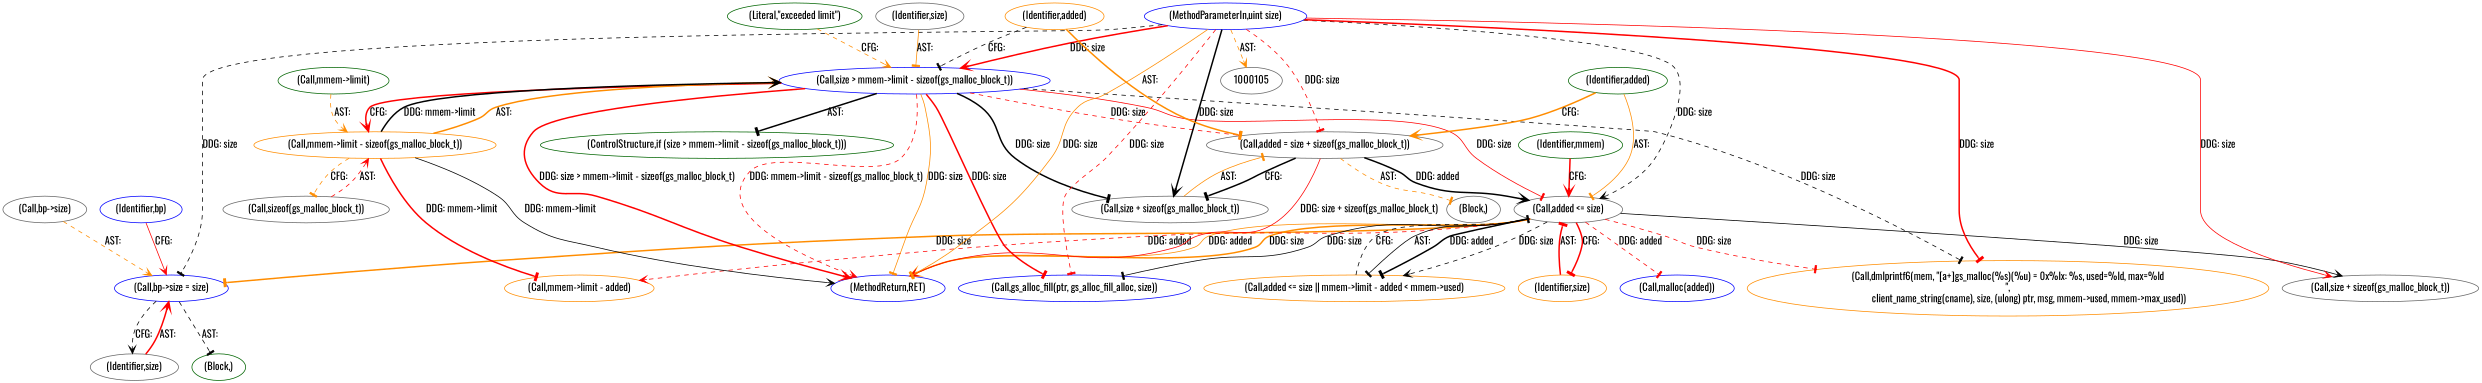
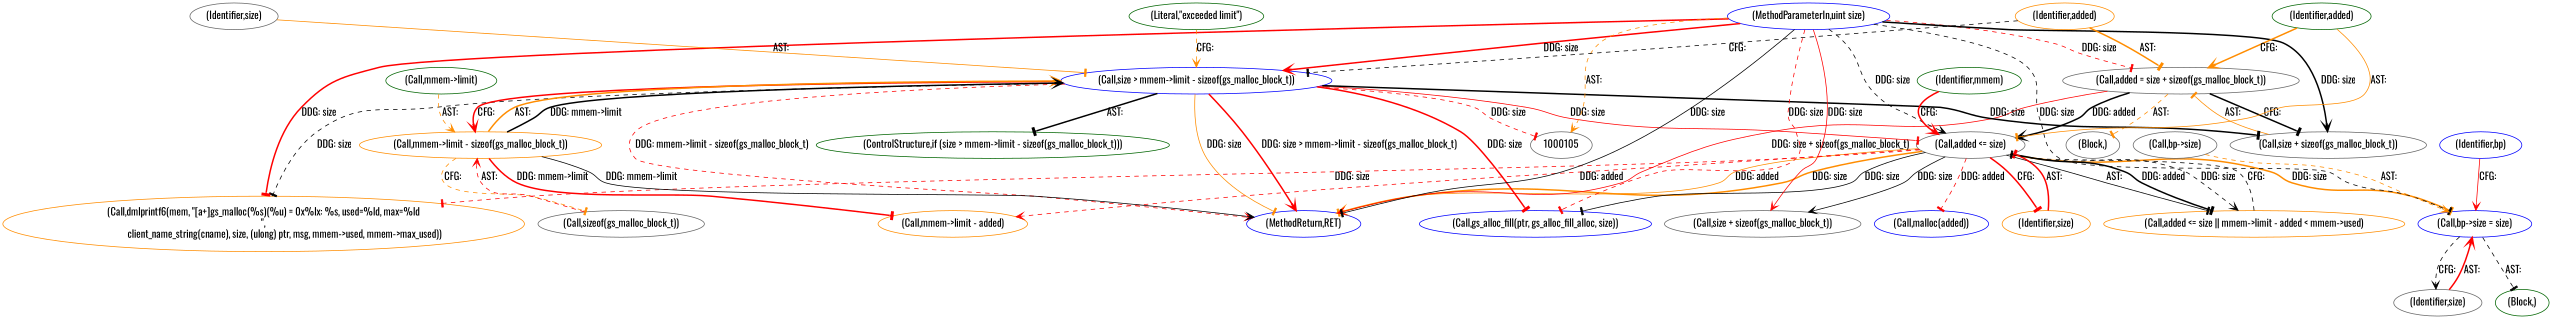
edge "(Call,size > mmem->limit - sizeof(gs_malloc_block_t))" -> "(Call,added = size + sizeof(gs_malloc_block_t))": now "(Call,size > mmem->limit - sizeof(gs_malloc_block_t))" -> "1000105"
edge "(MethodParameterIn,uint size)" -> "(MethodReturn,RET)": color darkorange -> black
